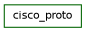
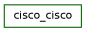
node "cisco_proto": label "cisco_proto" -> "cisco_cisco"
